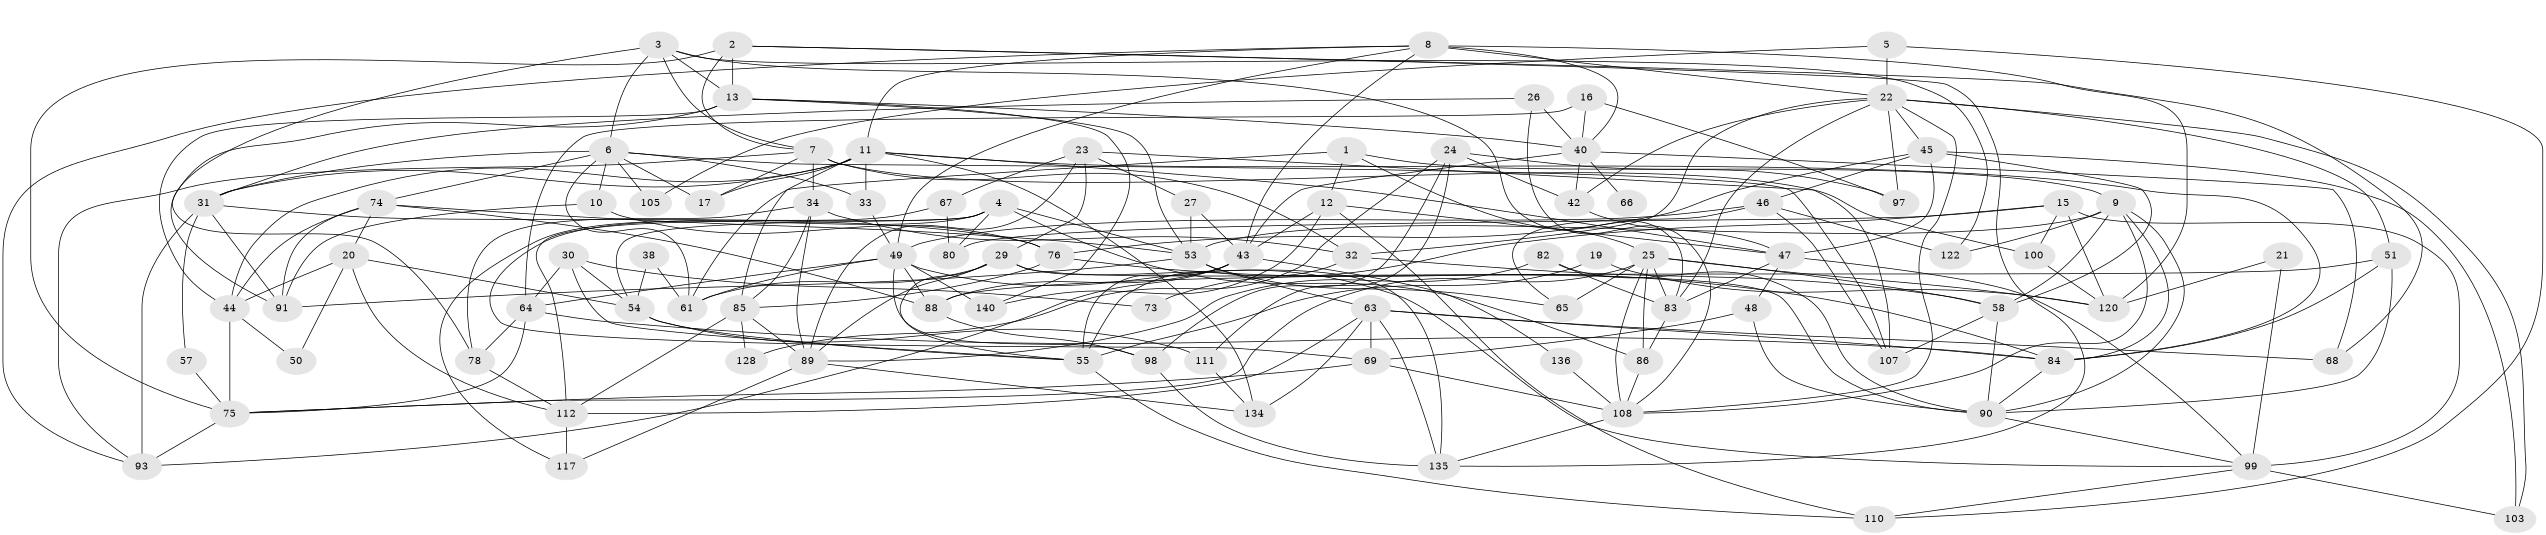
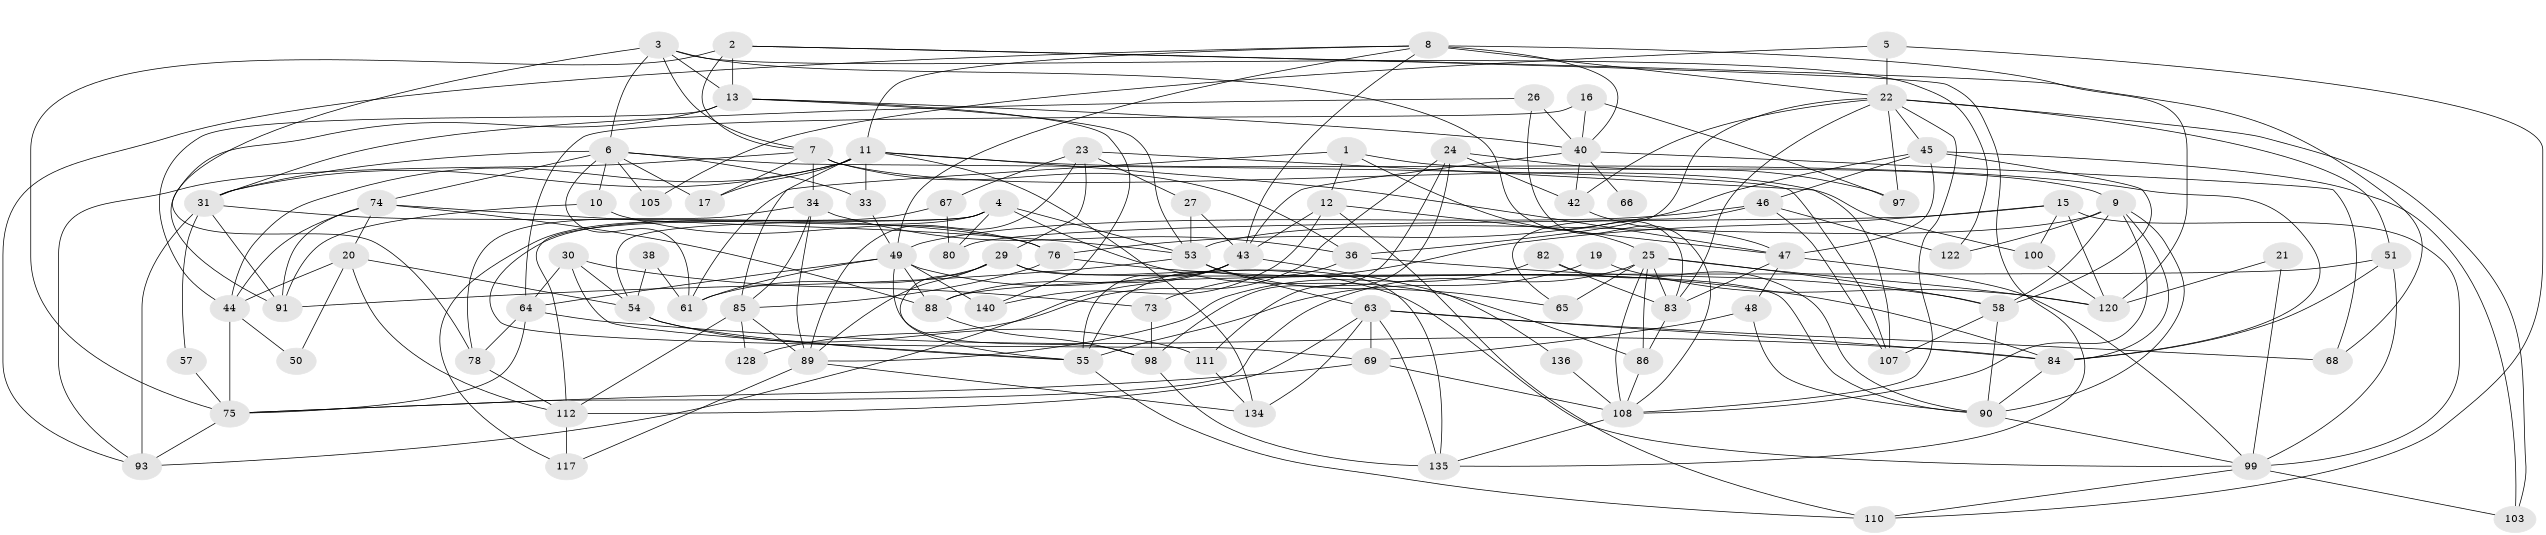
node "32": label "32" -> "36"
edge "73" -- "98": added
edge "51" -- "90": now "51" -- "99"
